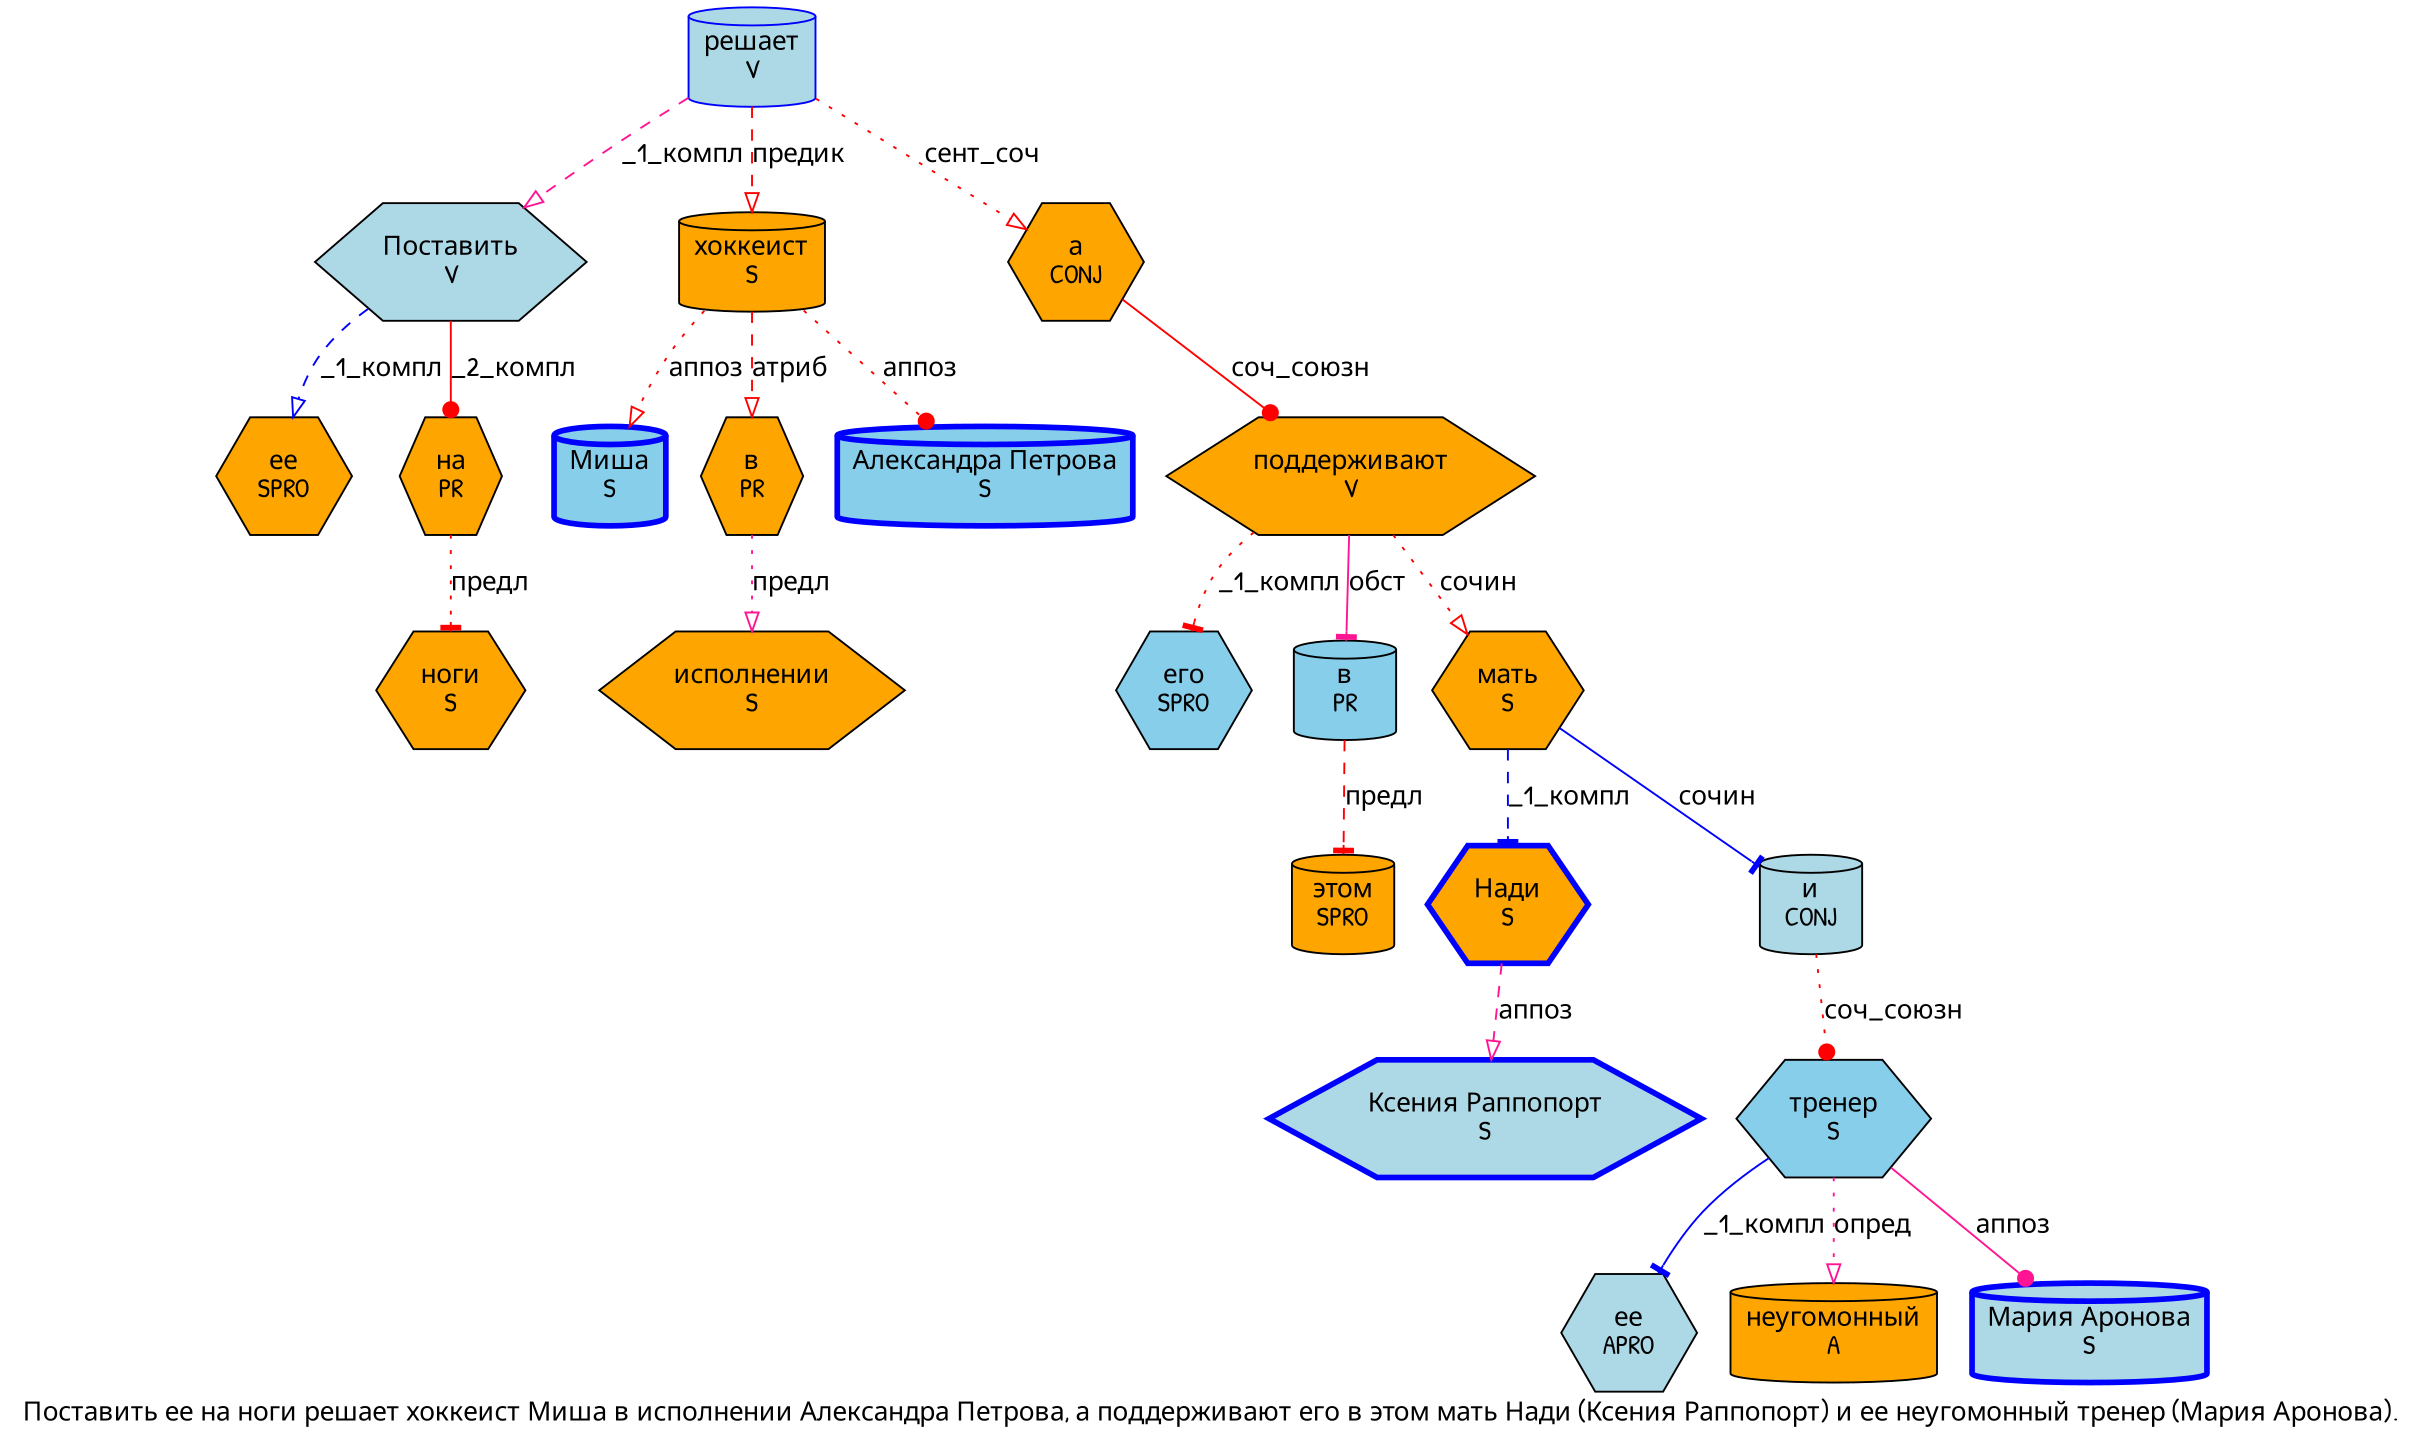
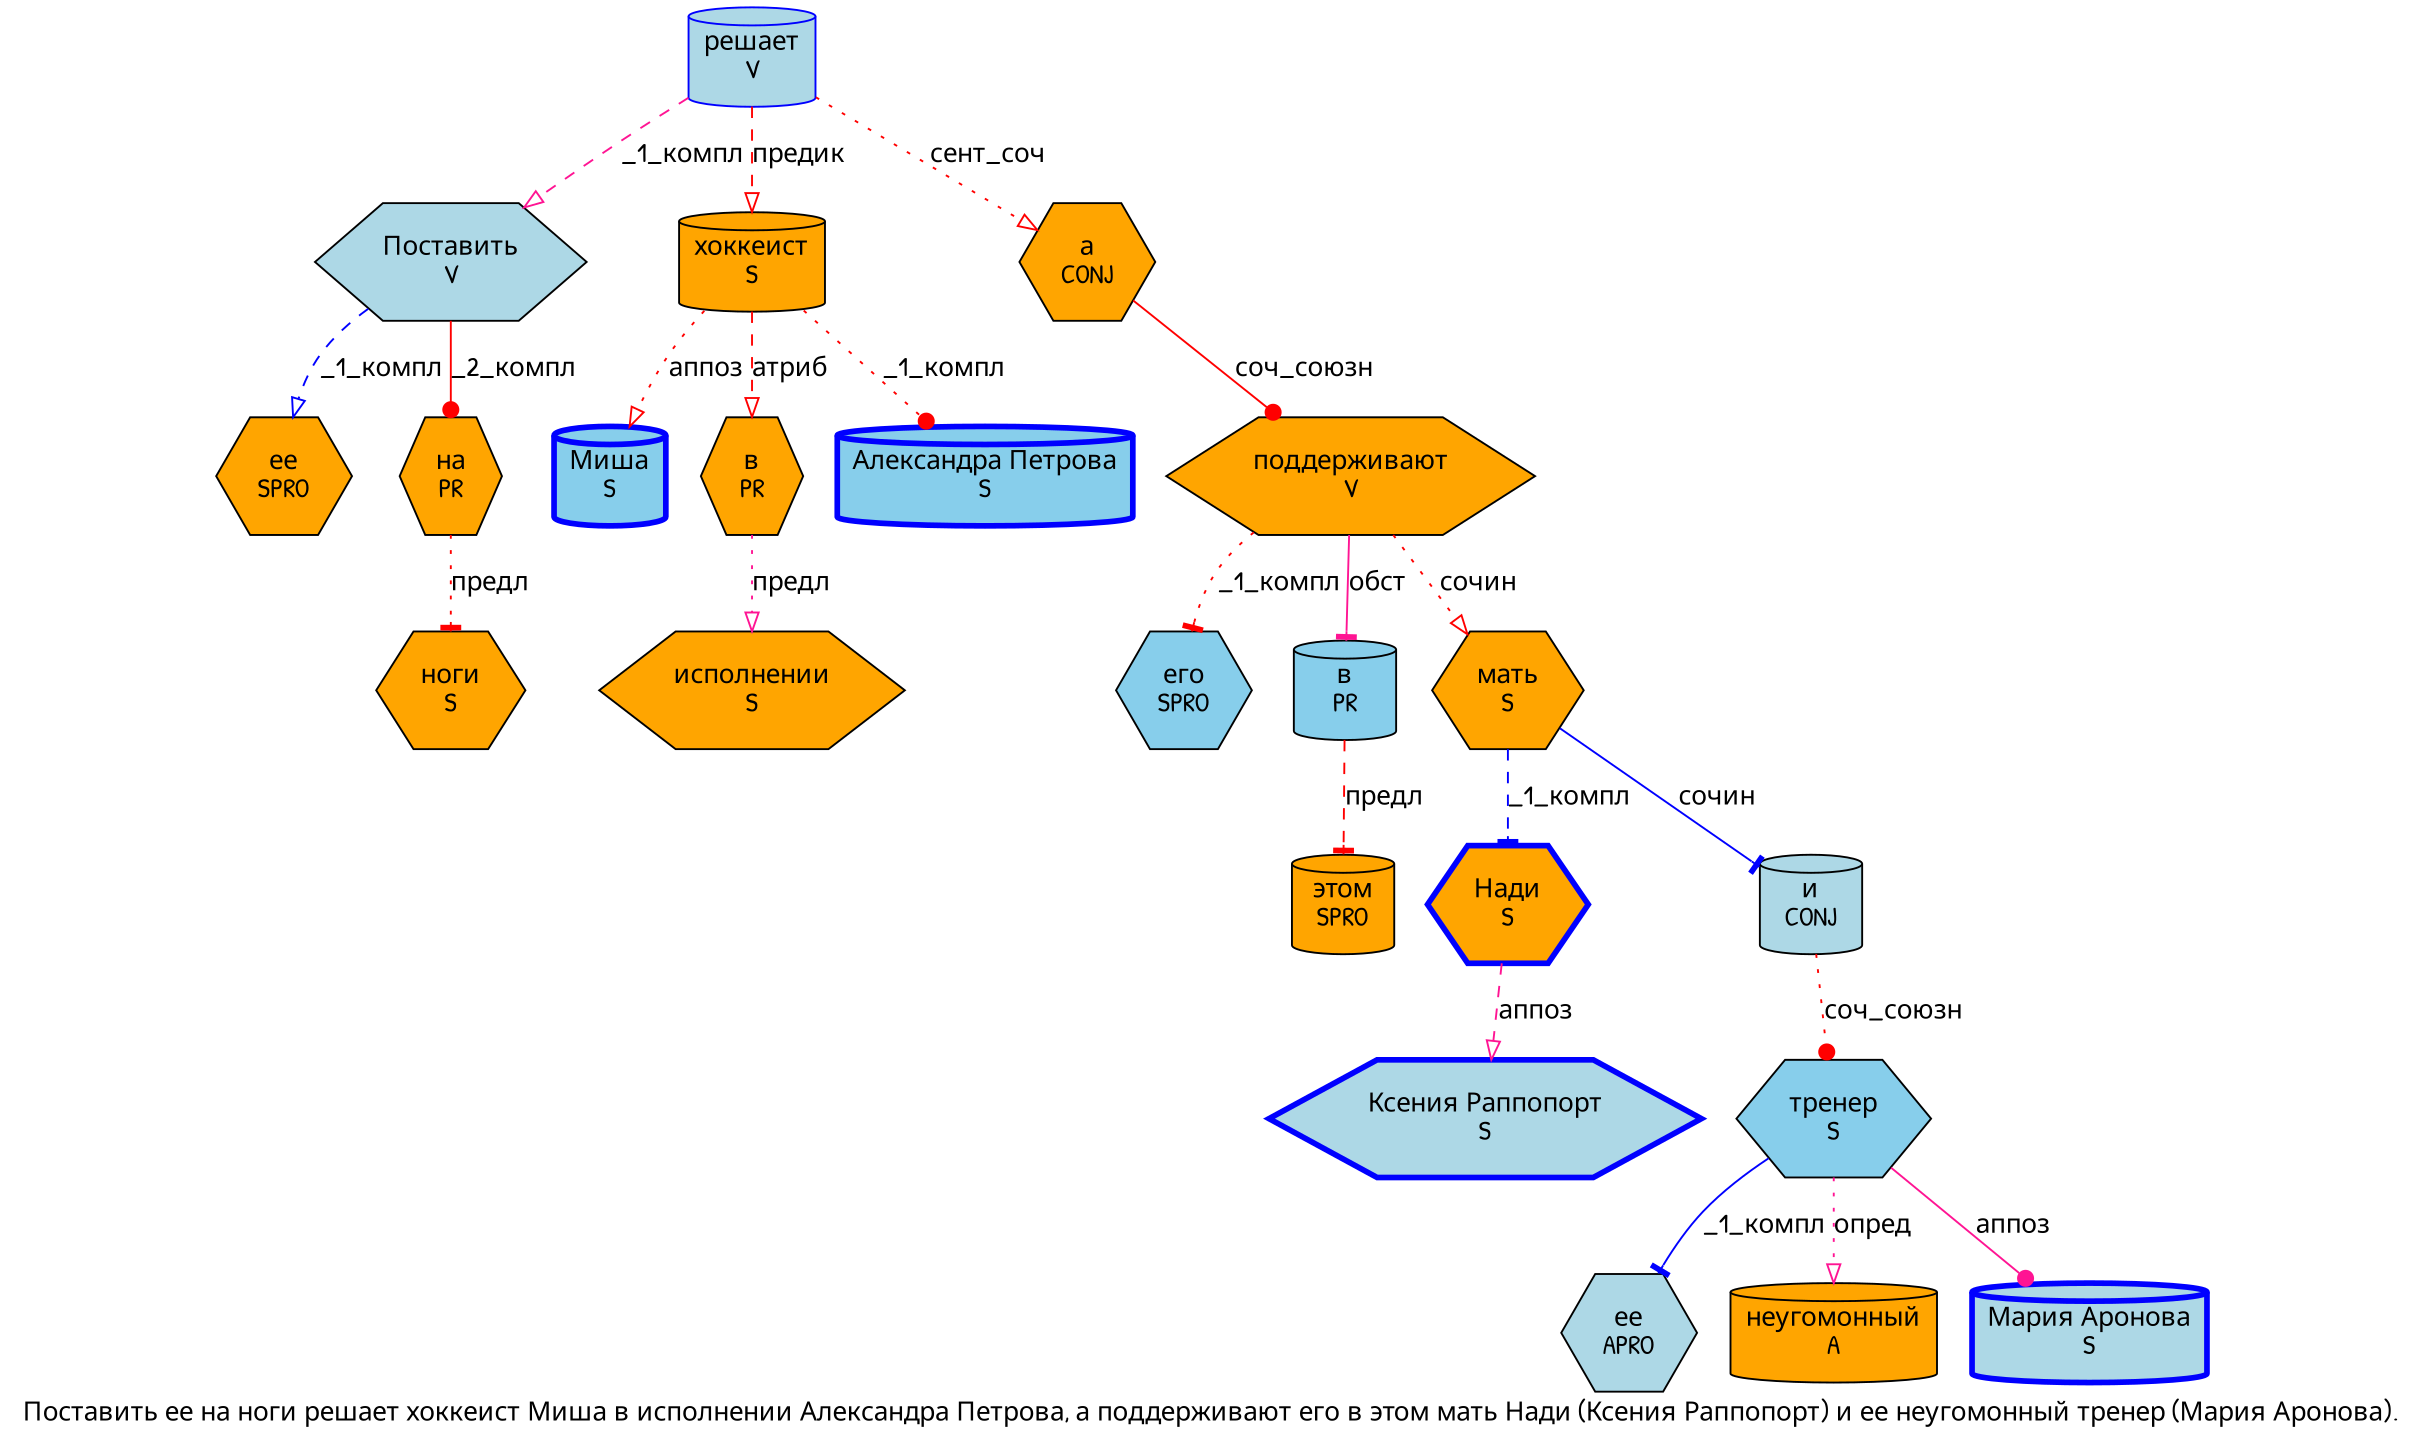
edge "хоккеист S" -> "Александра Петрова S": label "аппоз" -> "_1_компл"
